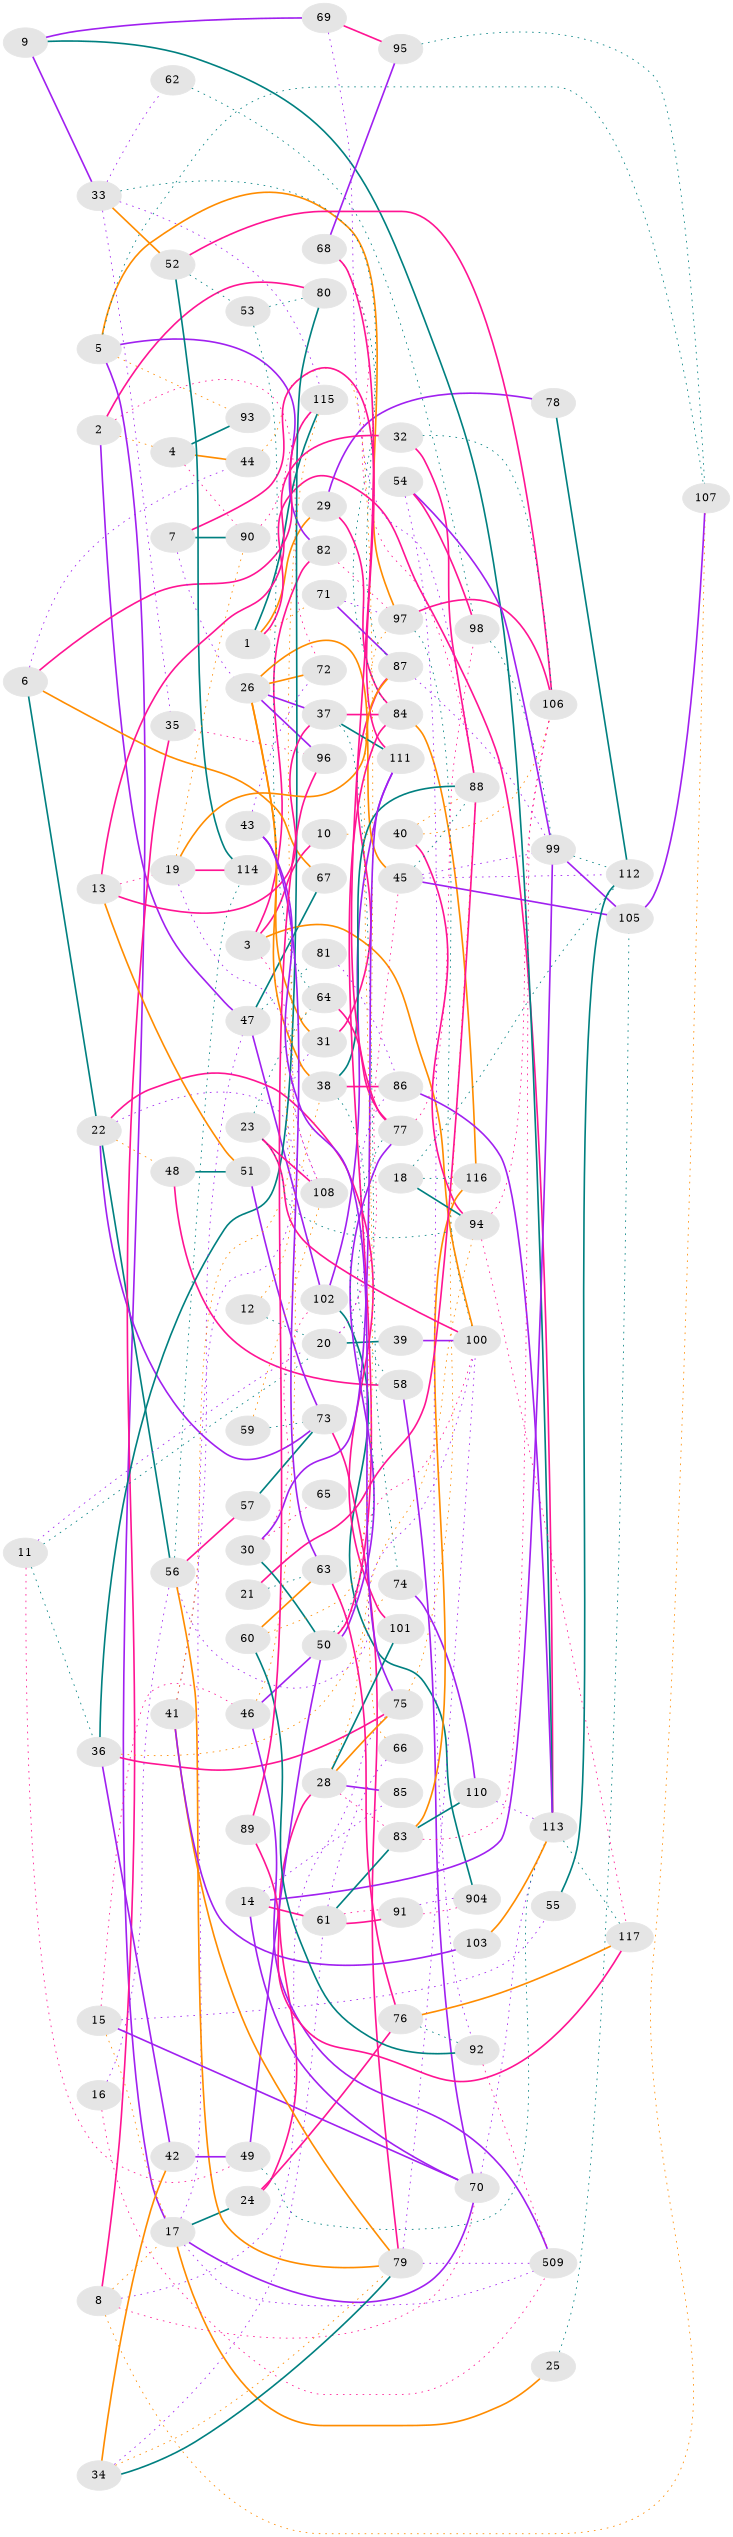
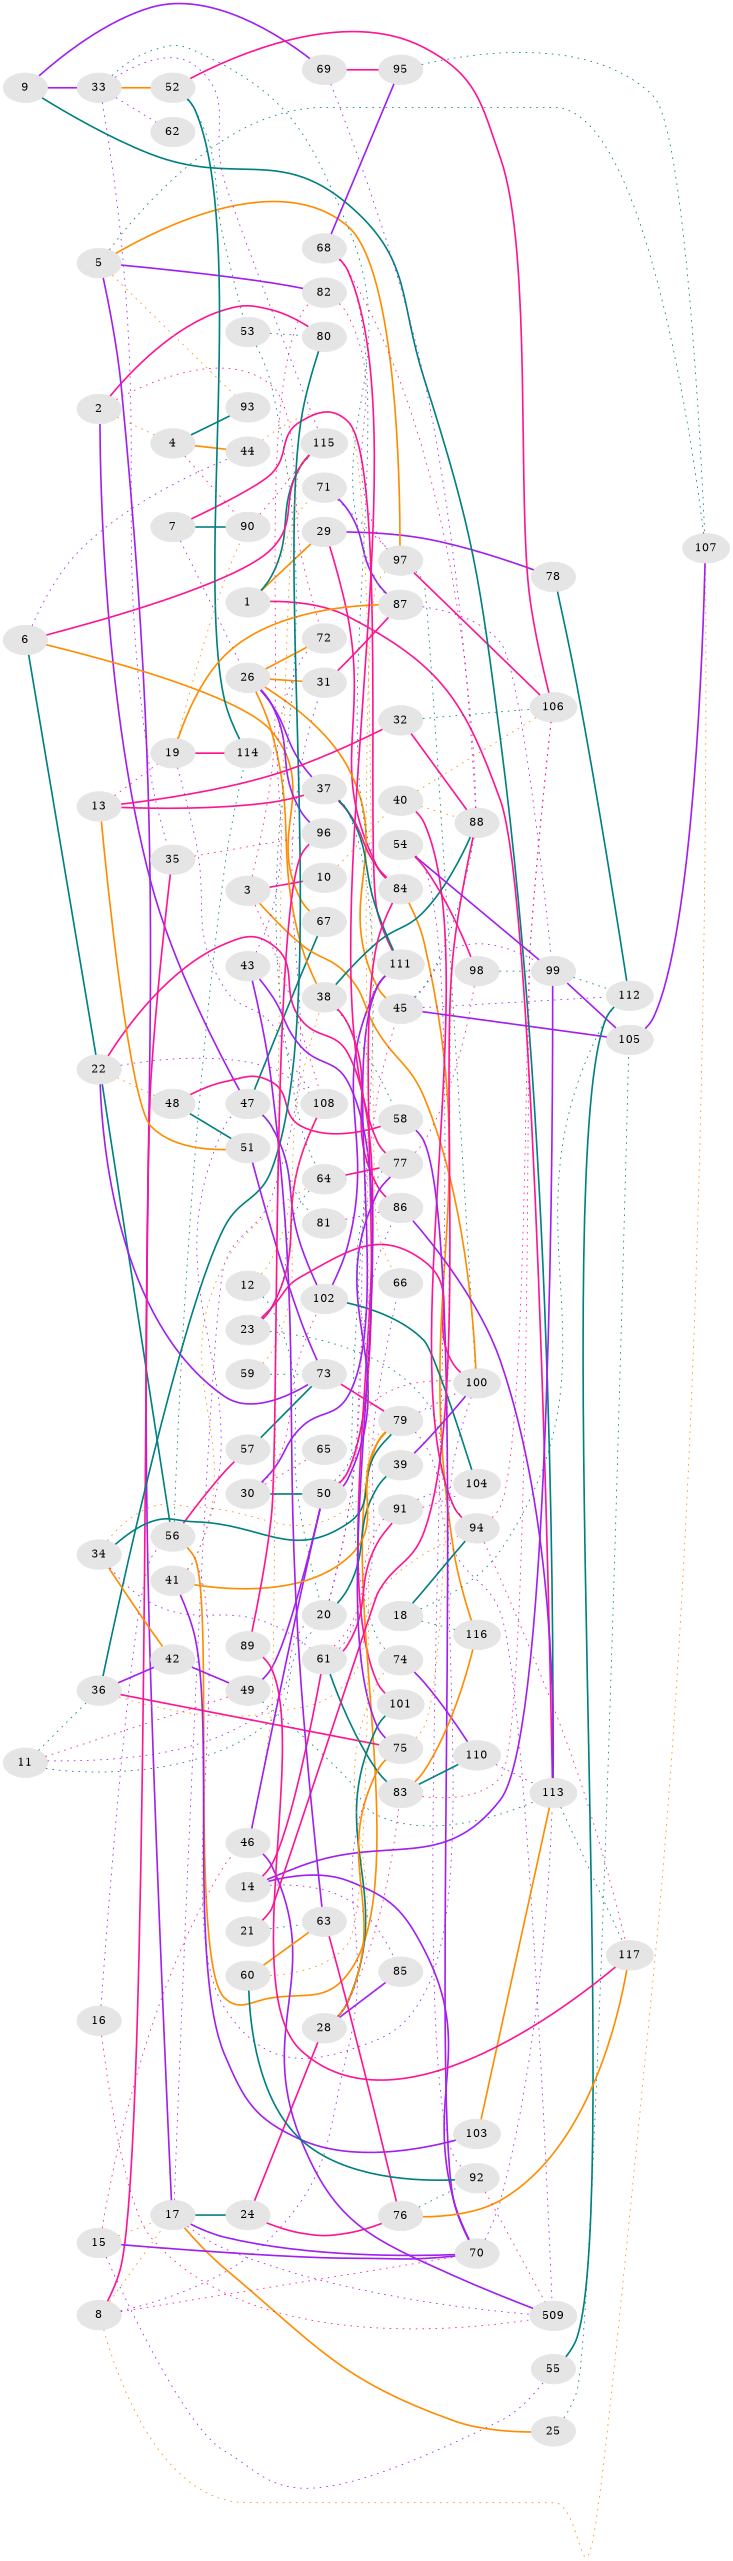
edge "62" -- "98": removed
edge "82" -- "3": style bold -> dotted
node "904": label "904" -> "104"
